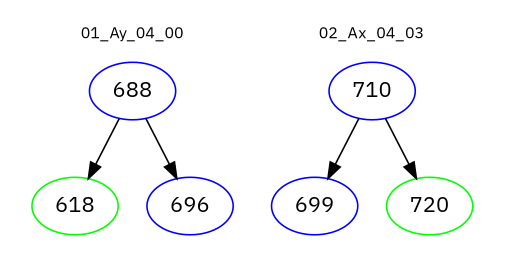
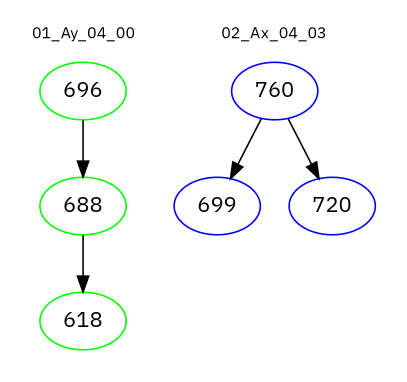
node "688": color blue -> green
node "710": label "710" -> "760"
edge "688" -> "696": reversed
node "696": color blue -> green
node "720": color green -> blue
